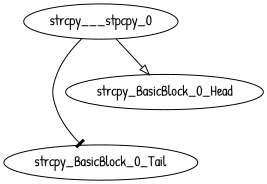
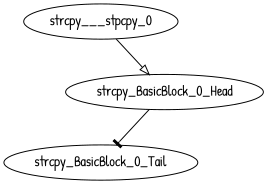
edge "strcpy___stpcpy_0" -> "strcpy_BasicBlock_0_Tail": now "strcpy_BasicBlock_0_Head" -> "strcpy_BasicBlock_0_Tail"
